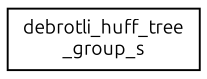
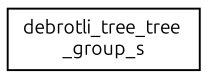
node "debrotli_huff_tree _group_s": label "debrotli_huff_tree _group_s" -> "debrotli_tree_tree _group_s"
